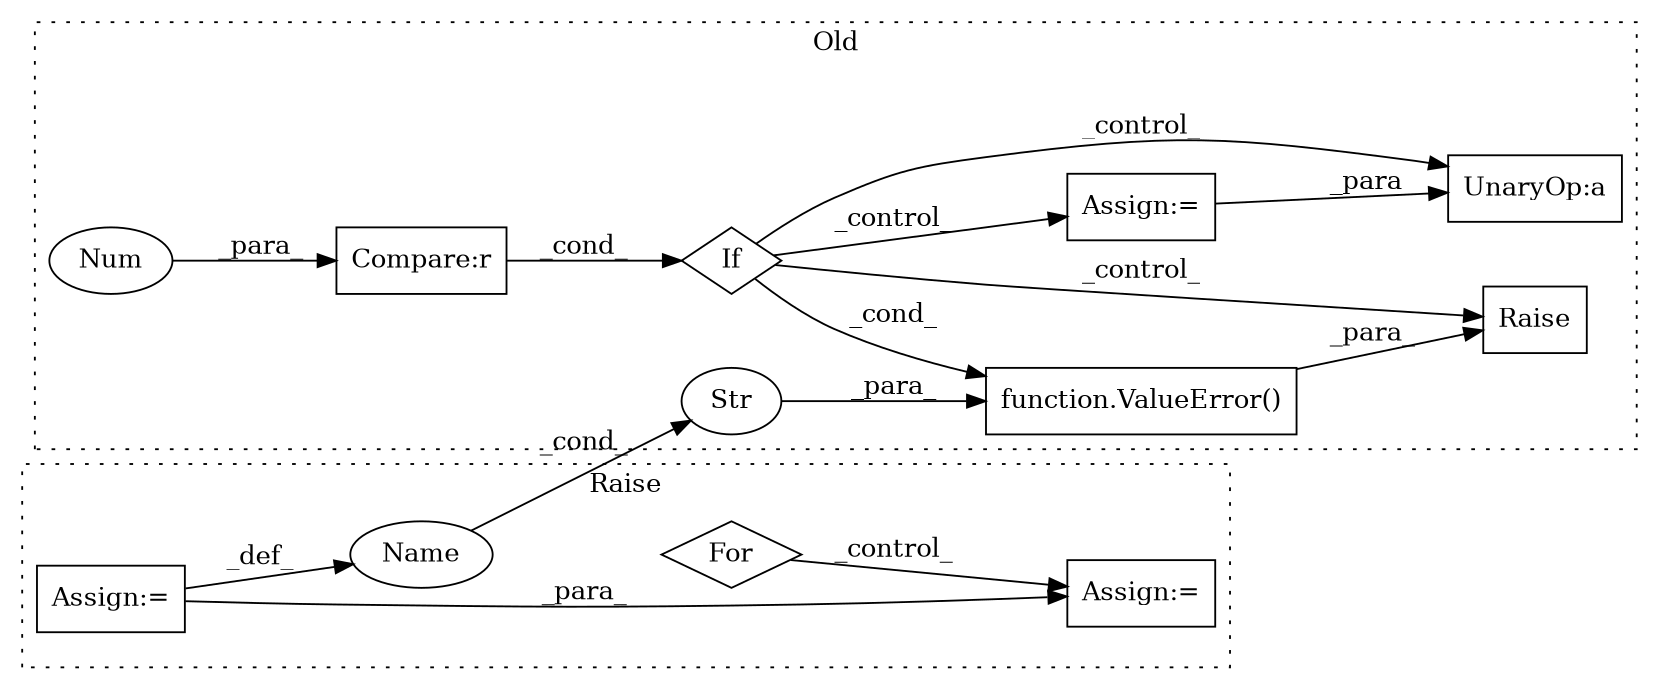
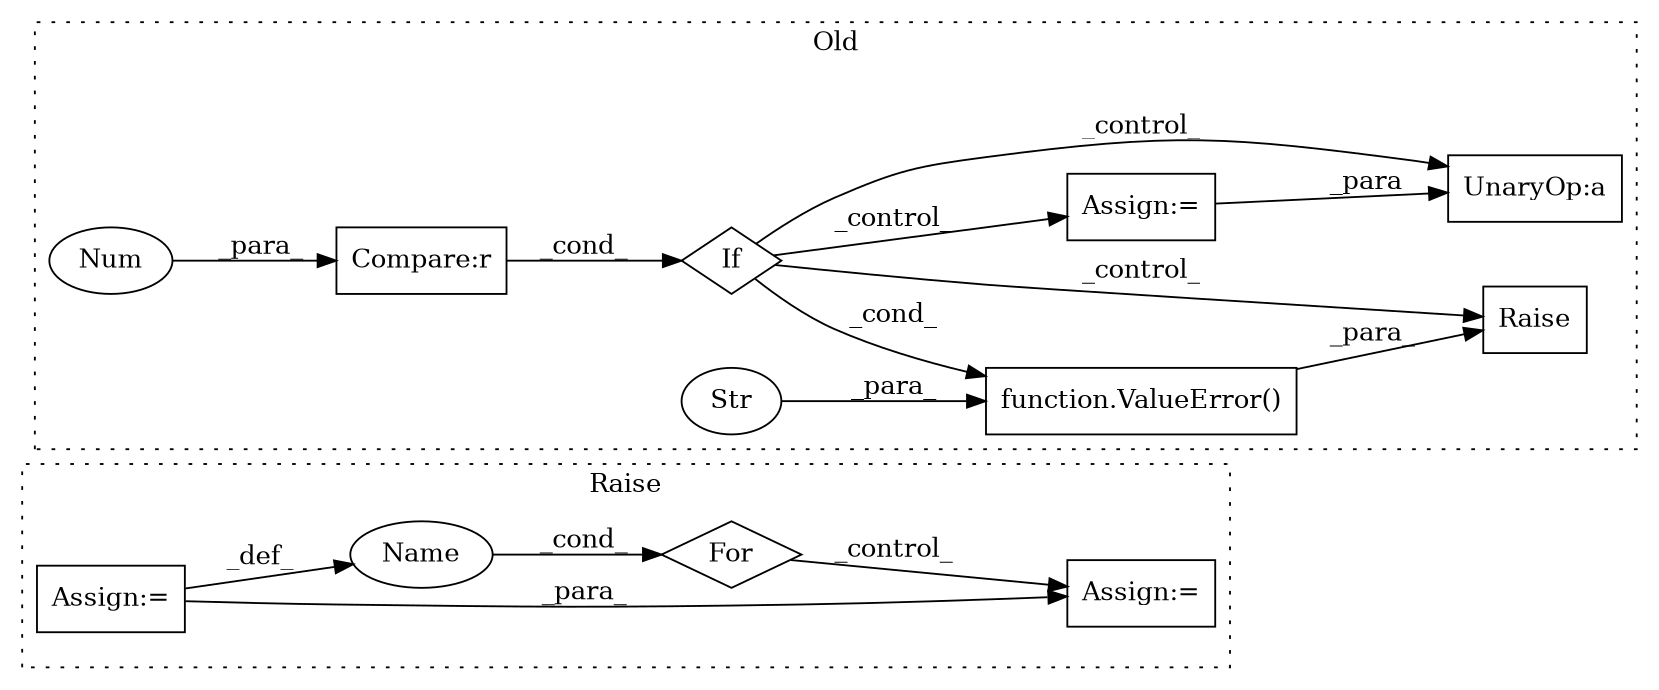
edge "Name" -> "Str": now "Name" -> "For"
